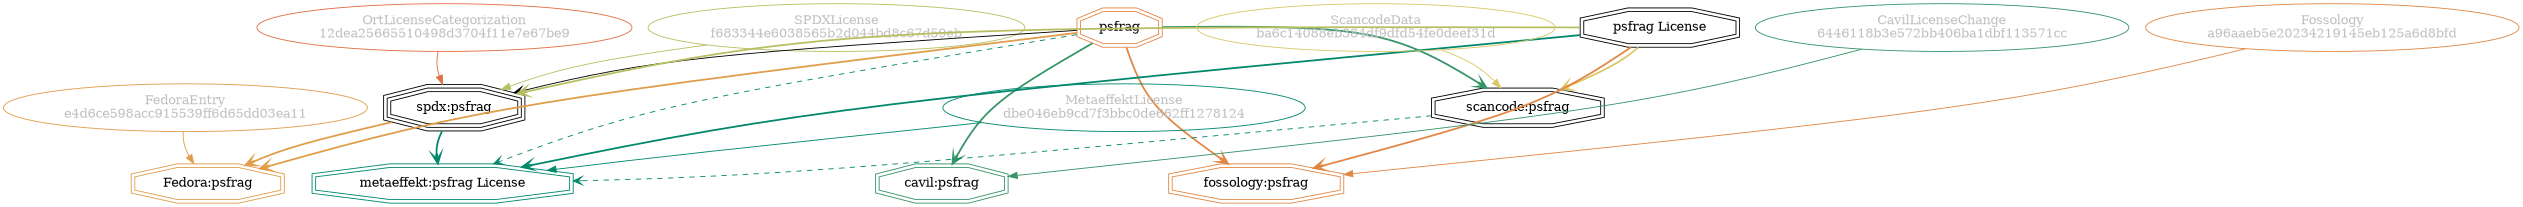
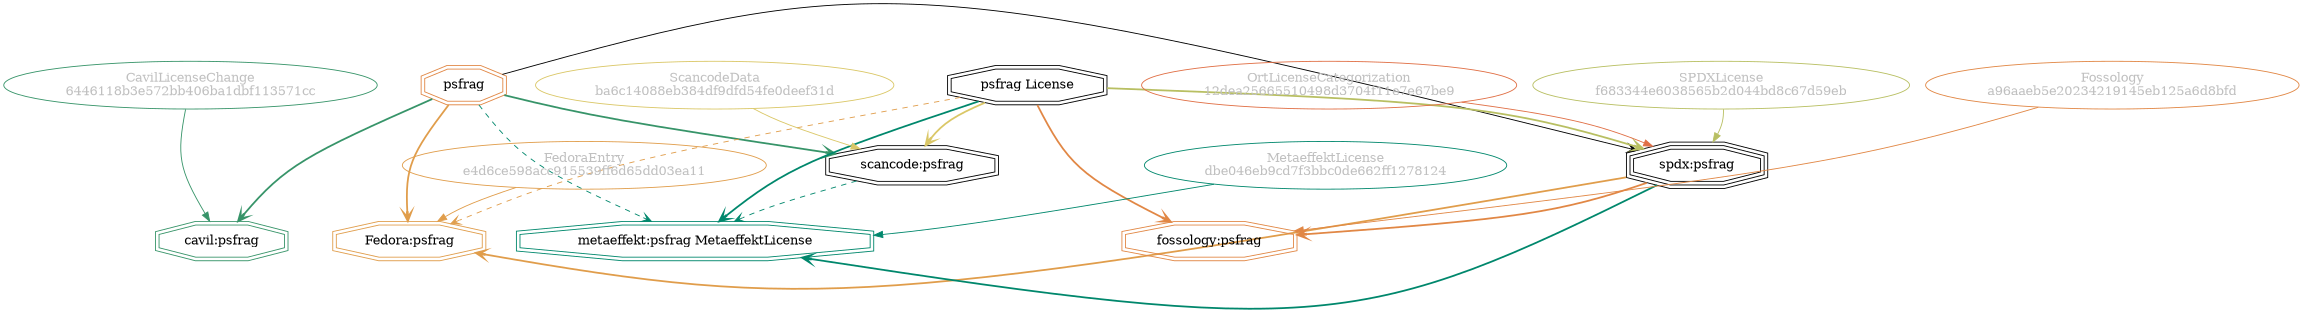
edge "psfrag" -> "fossology:psfrag": now "spdx:psfrag" -> "fossology:psfrag"
edge "psfrag License" -> "Fedora:psfrag": added
node "metaeffekt:psfrag License": label "metaeffekt:psfrag License" -> "metaeffekt:psfrag MetaeffektLicense"
